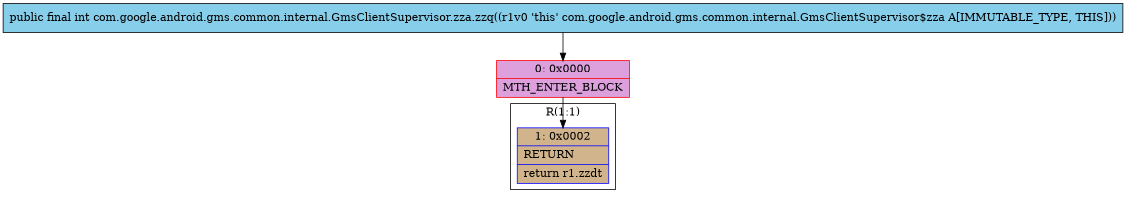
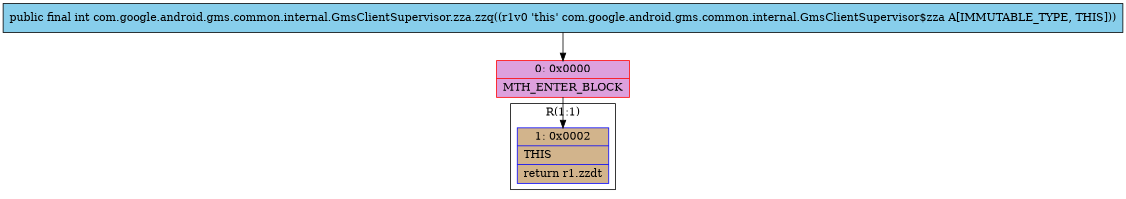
node "1: 0x0002": text "RETURN" -> "THIS"
